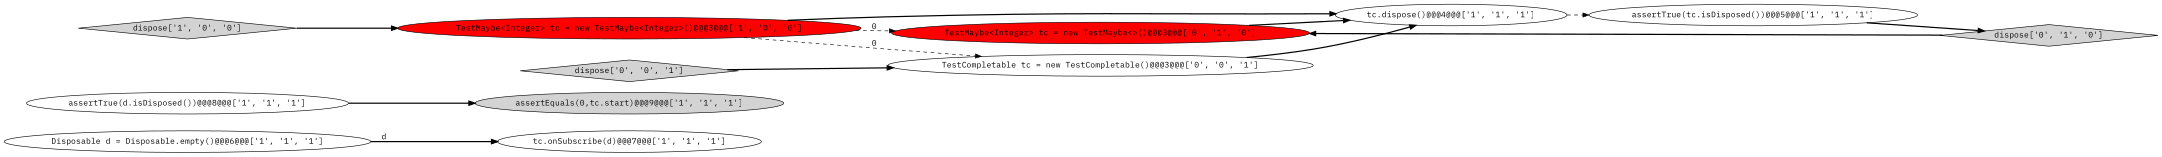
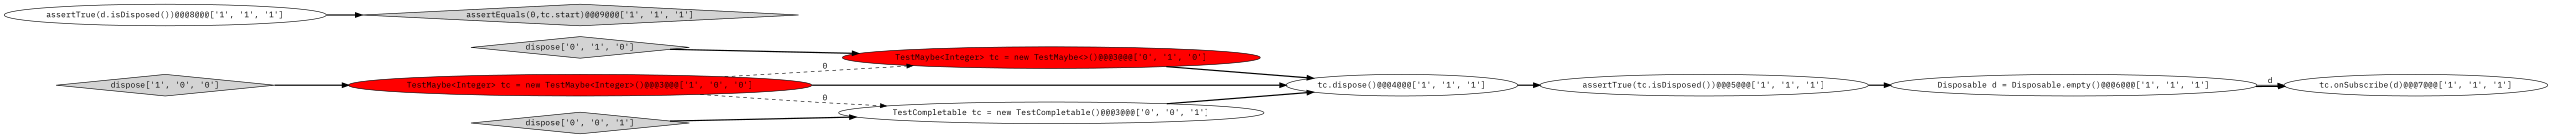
edge "tc.dispose()@@@4@@@['1', '1', '1']" -> "assertTrue(tc.isDisposed())@@@5@@@['1', '1', '1']": style dashed -> bold
edge "assertTrue(tc.isDisposed())@@@5@@@['1', '1', '1']" -> "dispose['0', '1', '0']": now "assertTrue(tc.isDisposed())@@@5@@@['1', '1', '1']" -> "Disposable d = Disposable.empty()@@@6@@@['1', '1', '1']"
node "assertEquals(0,tc.start)@@@9@@@['1', '1', '1']": shape ellipse -> diamond
